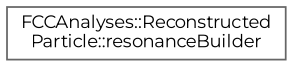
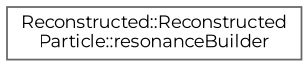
node "FCCAnalyses::Reconstructed Particle::resonanceBuilder": label "FCCAnalyses::Reconstructed Particle::resonanceBuilder" -> "Reconstructed::Reconstructed Particle::resonanceBuilder"
